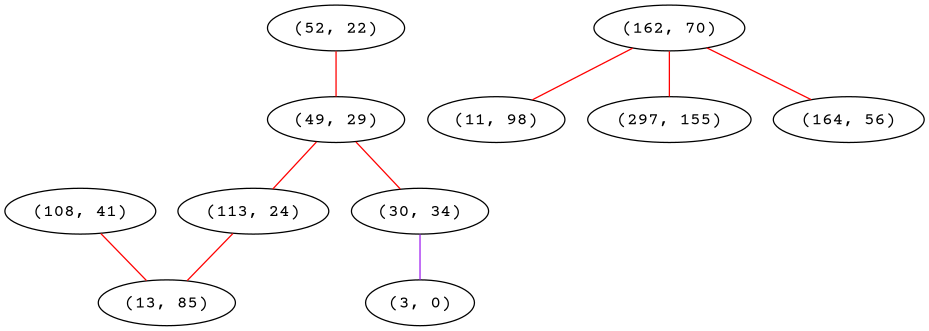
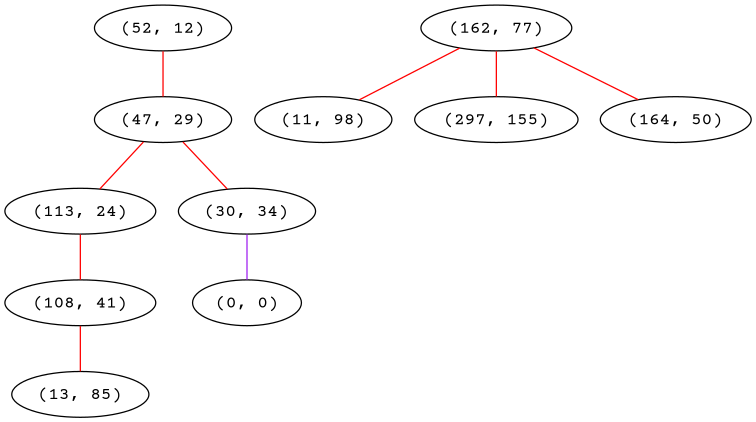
node "(52, 22)": label "(52, 22)" -> "(52, 12)"
node "(162, 70)": label "(162, 70)" -> "(162, 77)"
node "(49, 29)": label "(49, 29)" -> "(47, 29)"
node "(164, 56)": label "(164, 56)" -> "(164, 50)"
edge "(113, 24)" -- "(13, 85)": now "(113, 24)" -- "(108, 41)"
node "(3, 0)": label "(3, 0)" -> "(0, 0)"
